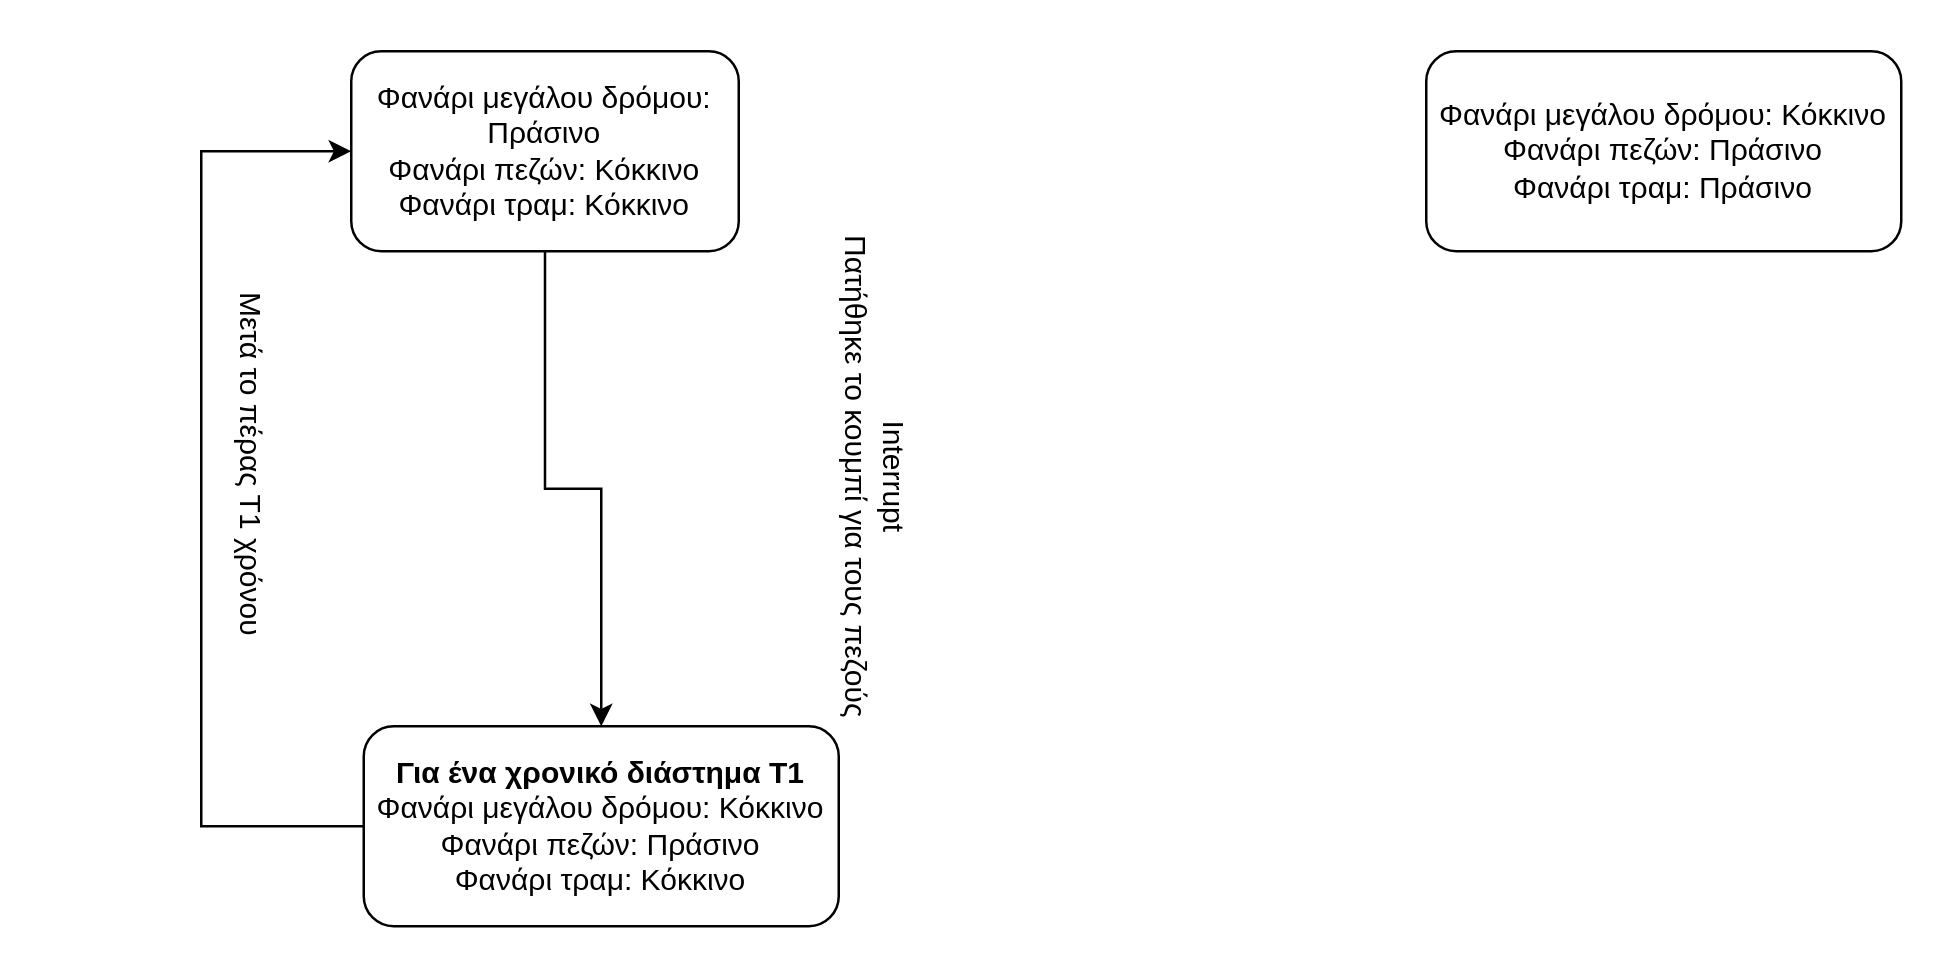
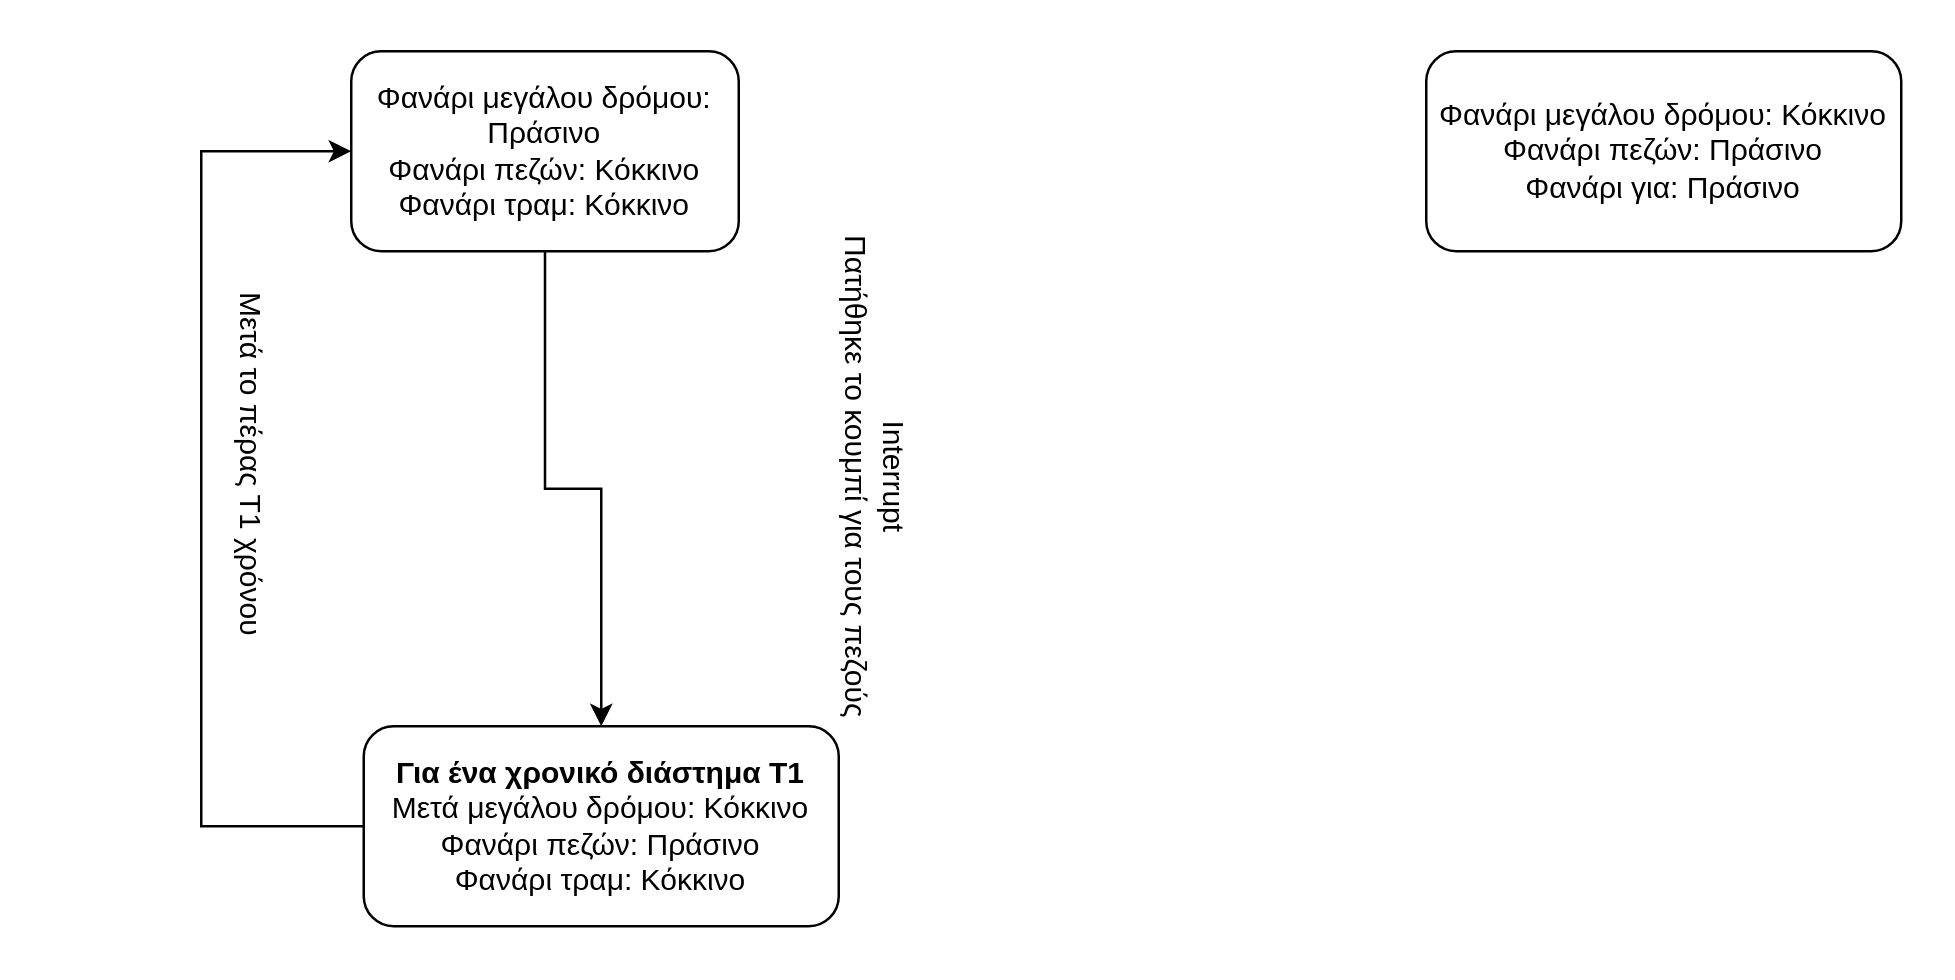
node "Φανάρι μεγάλου δρόμου: Κόκκινο Φανάρι πεζών: Πράσινο Φανάρι τραμ: Πράσινο": label "Φανάρι μεγάλου δρόμου: Κόκκινο Φανάρι πεζών: Πράσινο Φανάρι τραμ: Πράσινο" -> "Φανάρι μεγάλου δρόμου: Κόκκινο Φανάρι πεζών: Πράσινο Φανάρι για: Πράσινο"
node "Για ένα χρονικό διάστημα Τ1 Φανάρι μεγάλου δρόμου: Κόκκινο Φανάρι πεζών: Πράσινο Φανάρι τραμ: Κόκκινο": label "Για ένα χρονικό διάστημα Τ1 Φανάρι μεγάλου δρόμου: Κόκκινο Φανάρι πεζών: Πράσινο Φανάρι τραμ: Κόκκινο" -> "Για ένα χρονικό διάστημα Τ1 Μετά μεγάλου δρόμου: Κόκκινο Φανάρι πεζών: Πράσινο Φανάρι τραμ: Κόκκινο"
